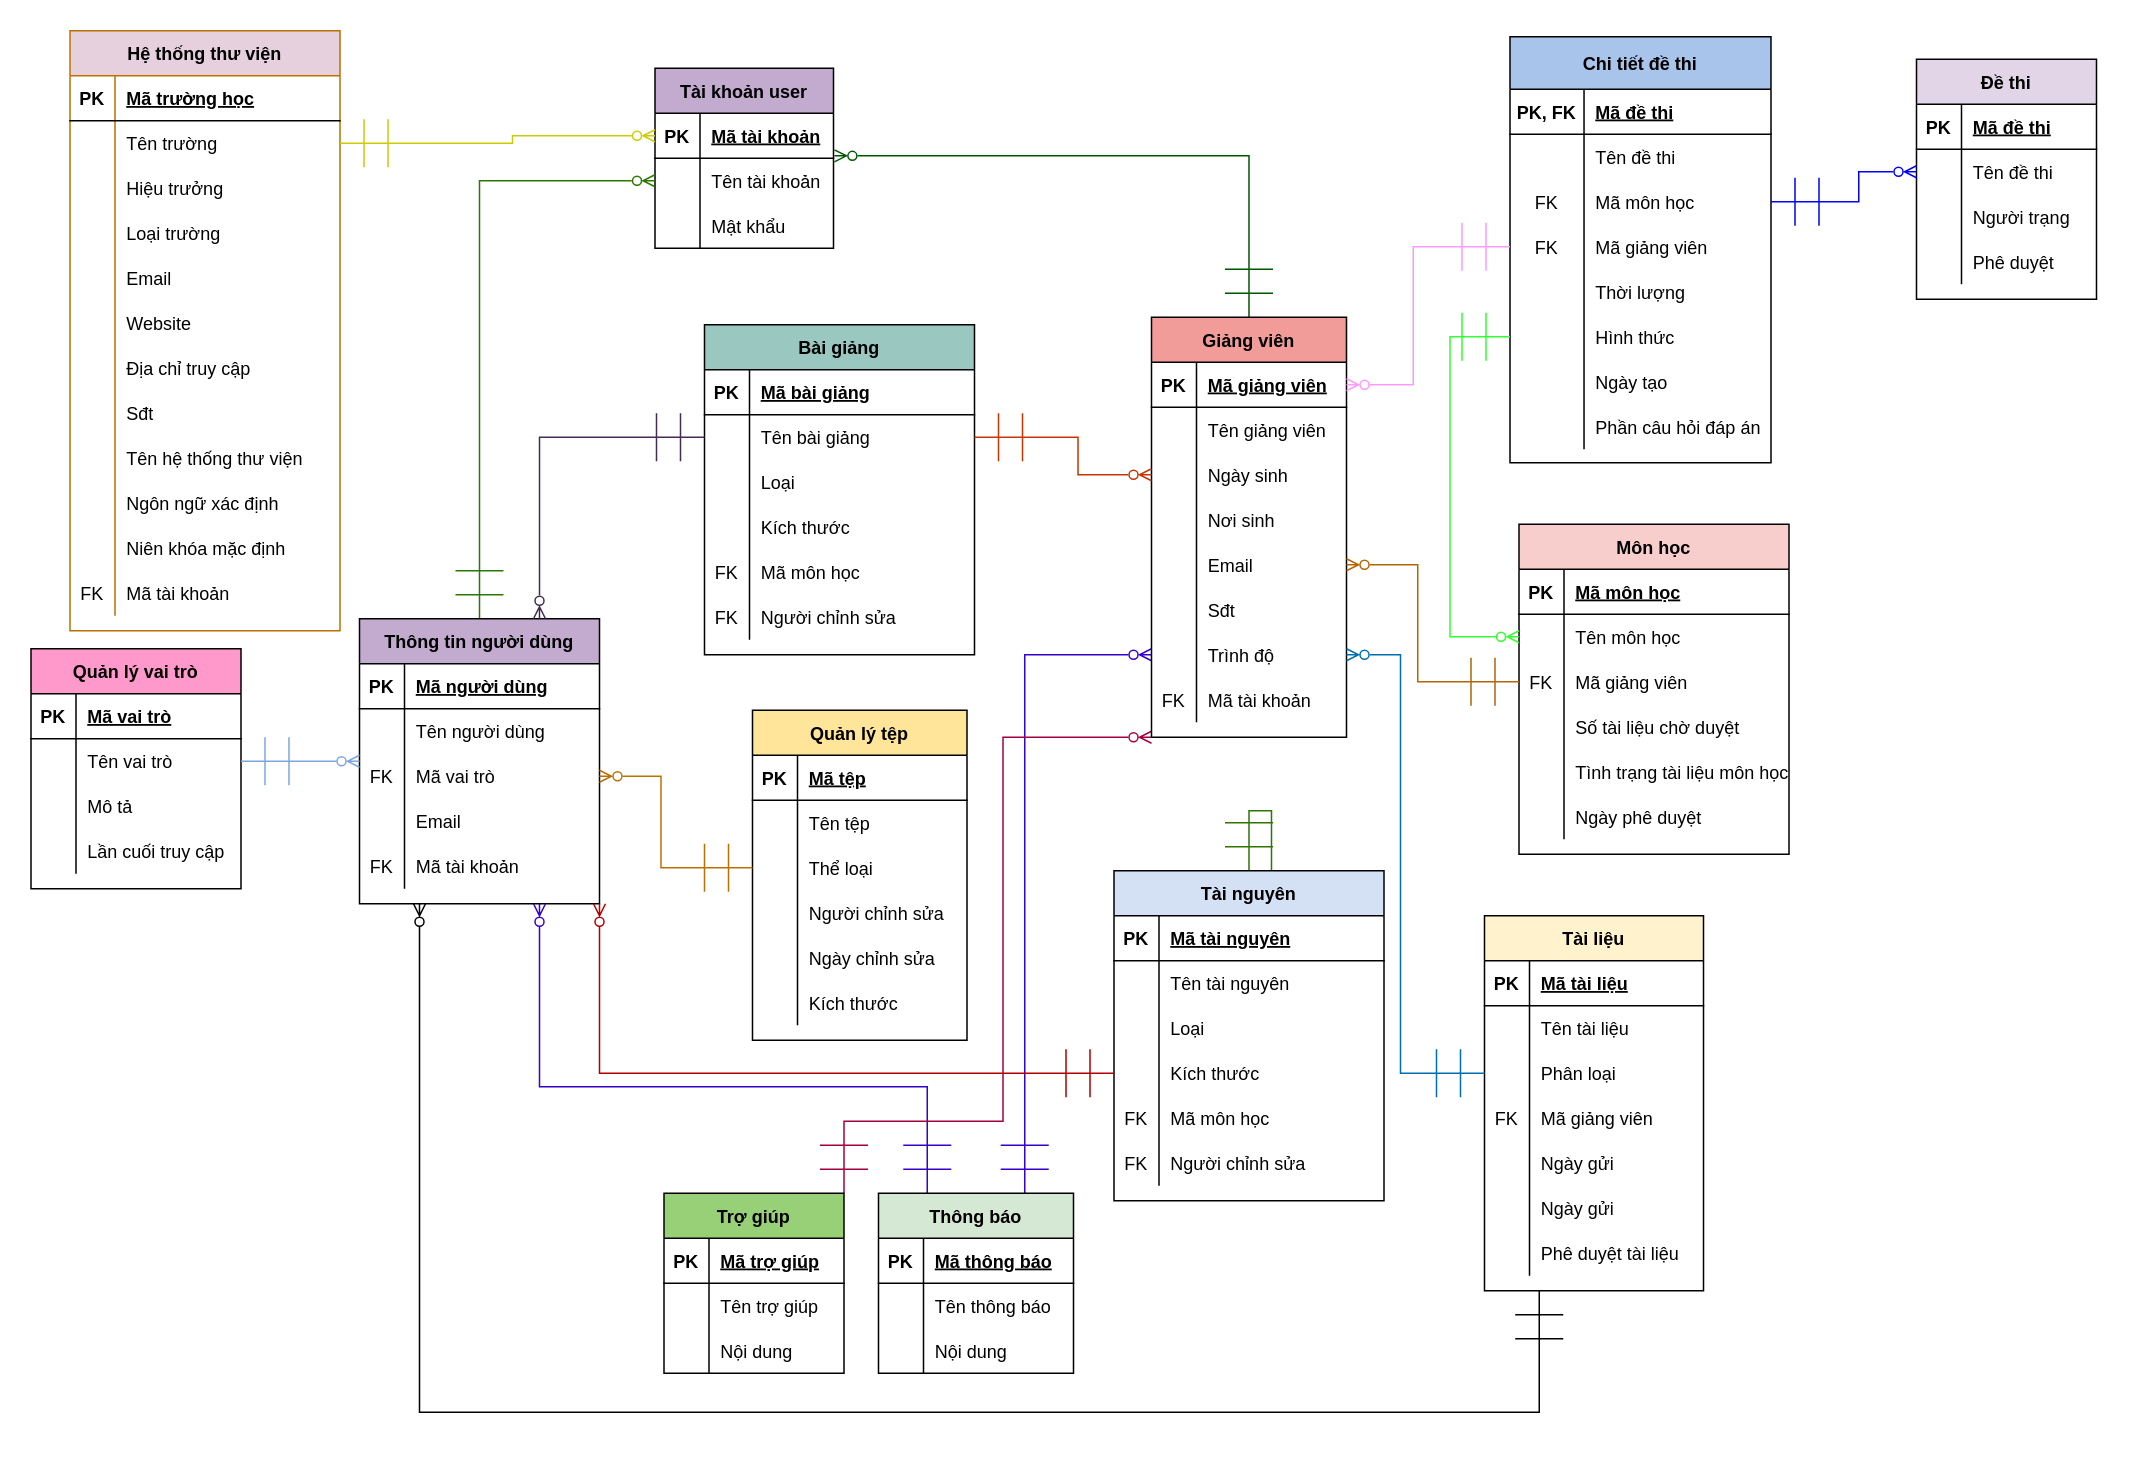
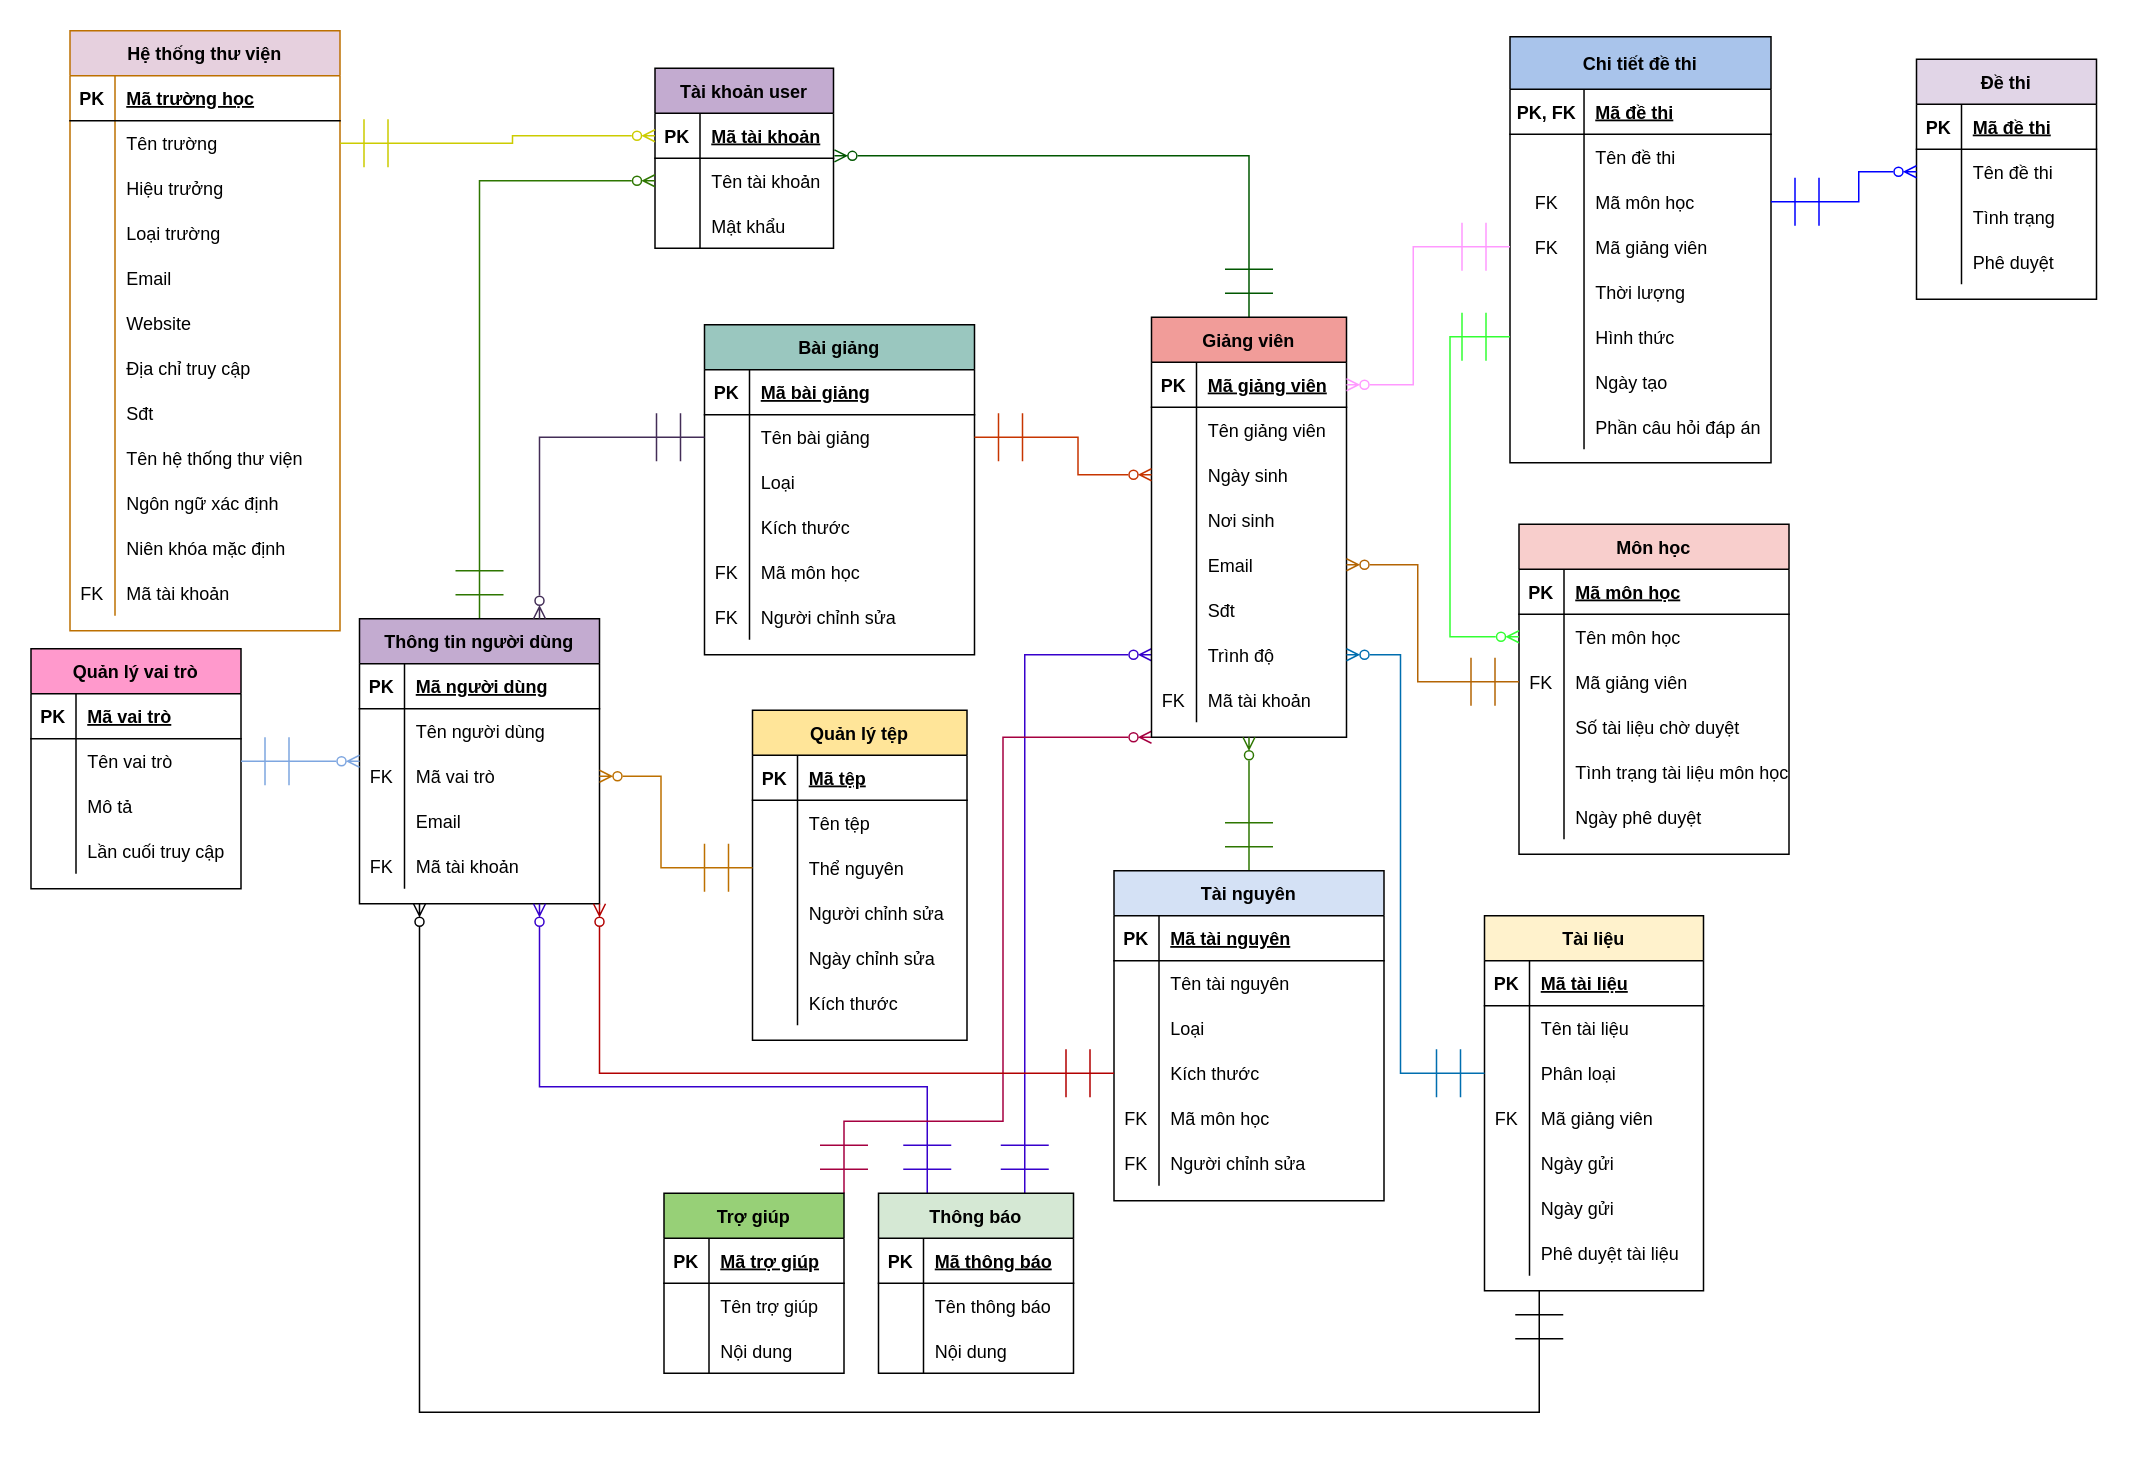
node "Người trạng": label "Người trạng" -> "Tình trạng"
edge "Mã tài nguyên" -- "Tài nguyên": now "Giảng viên" -- "Tài nguyên"
node "Thể loại": label "Thể loại" -> "Thể nguyên"
